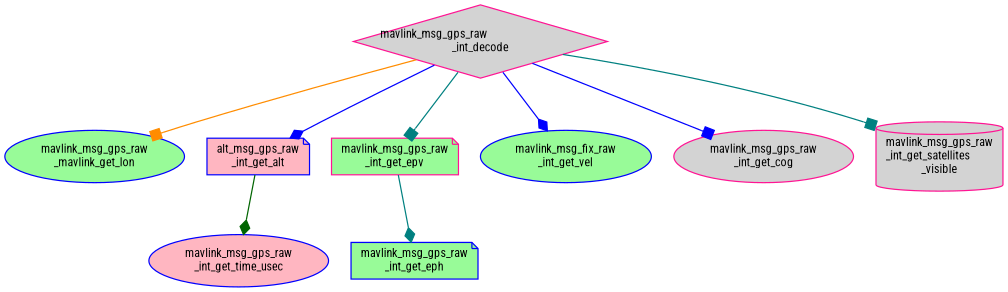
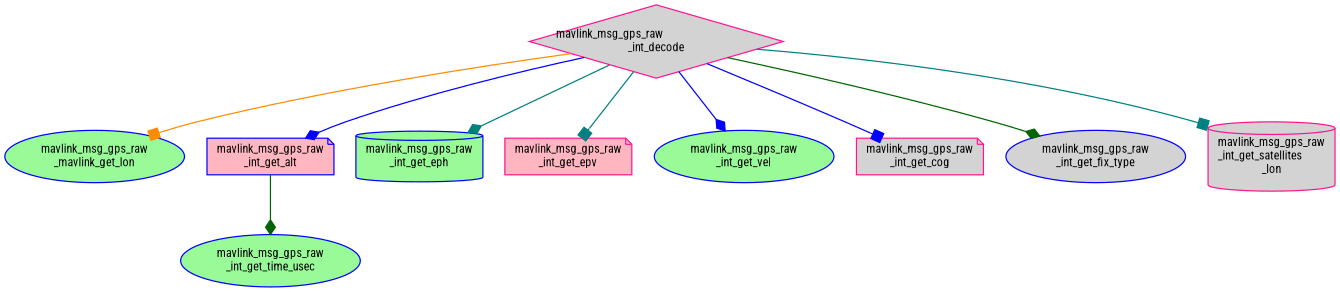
node "alt_msg_gps_raw _int_get_alt": label "alt_msg_gps_raw _int_get_alt" -> "mavlink_msg_gps_raw _int_get_alt"
node "mavlink_msg_gps_raw _int_get_epv": fillcolor palegreen -> lightpink
node "mavlink_msg_fix_raw _int_get_vel": label "mavlink_msg_fix_raw _int_get_vel" -> "mavlink_msg_gps_raw _int_get_vel"
node "mavlink_msg_gps_raw _int_get_cog": shape ellipse -> note
node "mavlink_msg_gps_raw _int_get_satellites _visible": label "mavlink_msg_gps_raw _int_get_satellites _visible" -> "mavlink_msg_gps_raw _int_get_satellites _lon"
node "mavlink_msg_gps_raw _int_get_fix_type": added
edge "mavlink_msg_gps_raw _int_get_epv" -> "mavlink_msg_gps_raw _int_get_eph": now "mavlink_msg_gps_raw _int_decode" -> "mavlink_msg_gps_raw _int_get_eph"
node "mavlink_msg_gps_raw _int_get_time_usec": fillcolor lightpink -> palegreen
node "mavlink_msg_gps_raw _int_get_eph": shape note -> cylinder
